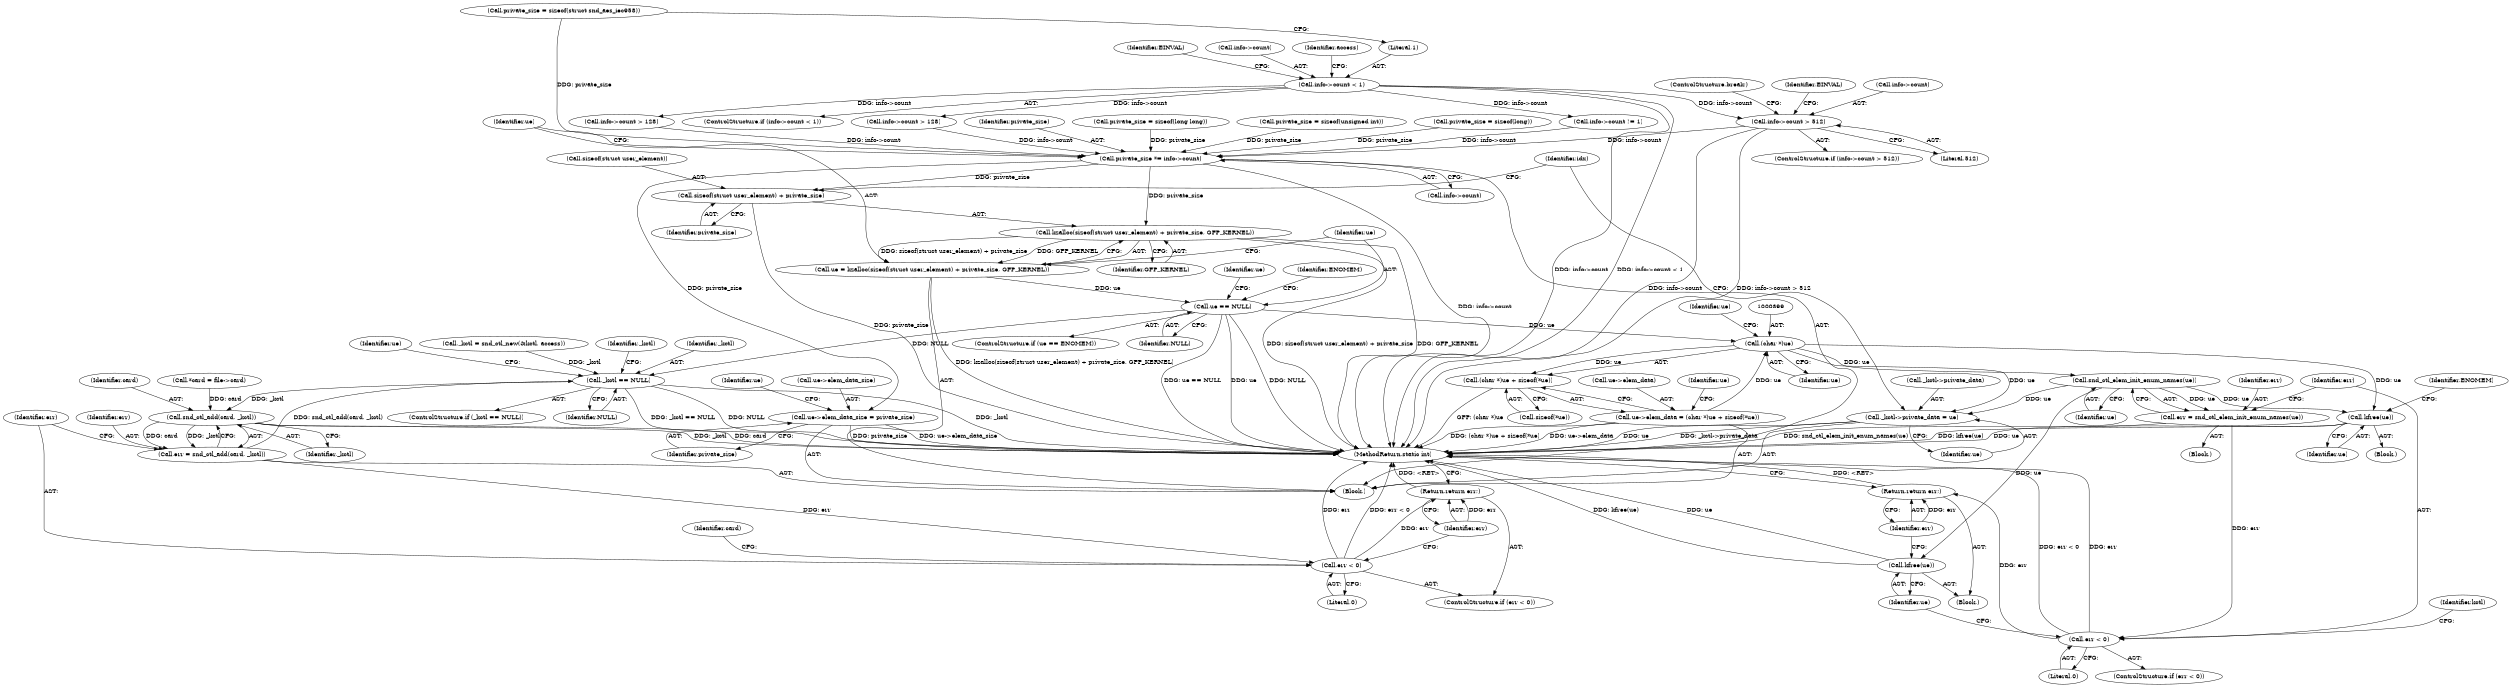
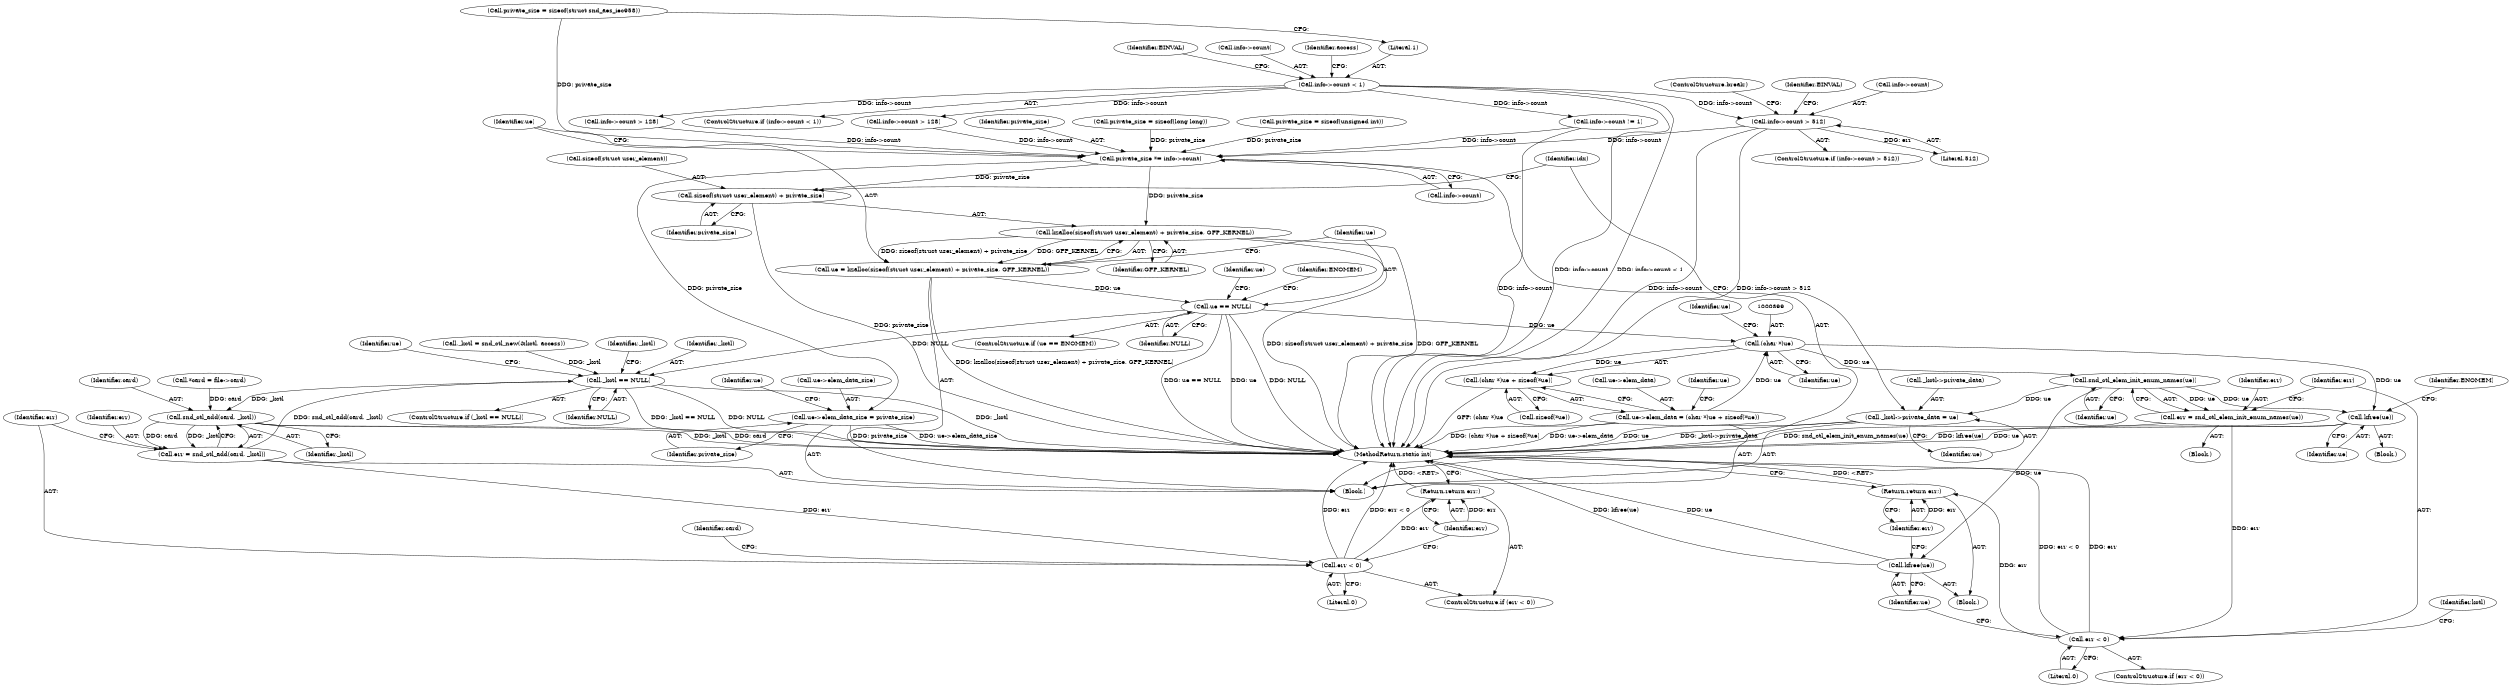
node "(Call,private_size = sizeof(long))": removed
edge "(Call,info->count > 512)" -> "(Literal,512)": label "CFG: " -> "DDG: err"
edge "(Call,private_size *= info->count)" -> "(MethodReturn,static int)": now "(Call,info->count != 1)" -> "(MethodReturn,static int)"
edge "(Call,(char *)ue)" -> "(Call,_kctl->private_data = ue)": removed, label "DDG: ue"
